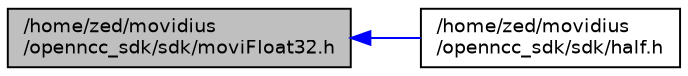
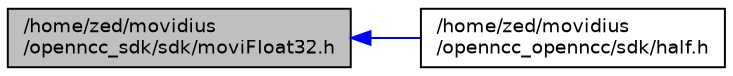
node "/home/zed/movidius /openncc_sdk/sdk/half.h": label "/home/zed/movidius /openncc_sdk/sdk/half.h" -> "/home/zed/movidius /openncc_openncc/sdk/half.h"
